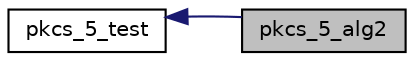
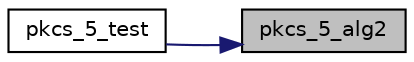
edge "pkcs_5_alg2" -> "pkcs_5_test": reversed
